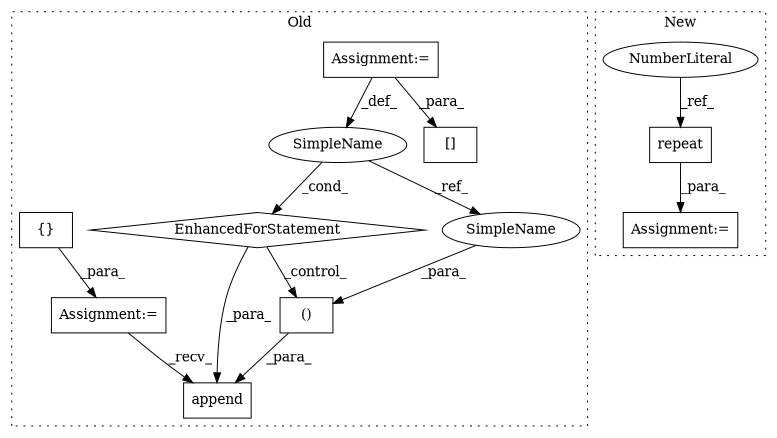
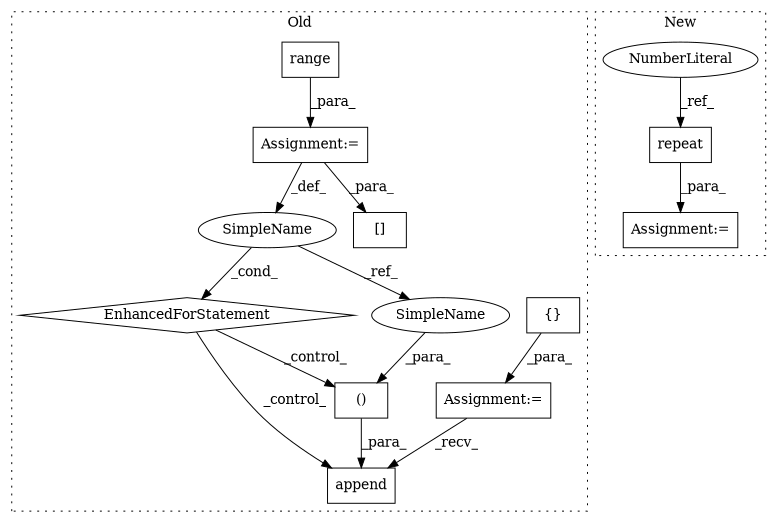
node "range": added
edge "EnhancedForStatement" -> "append": label "_para_" -> "_control_"
